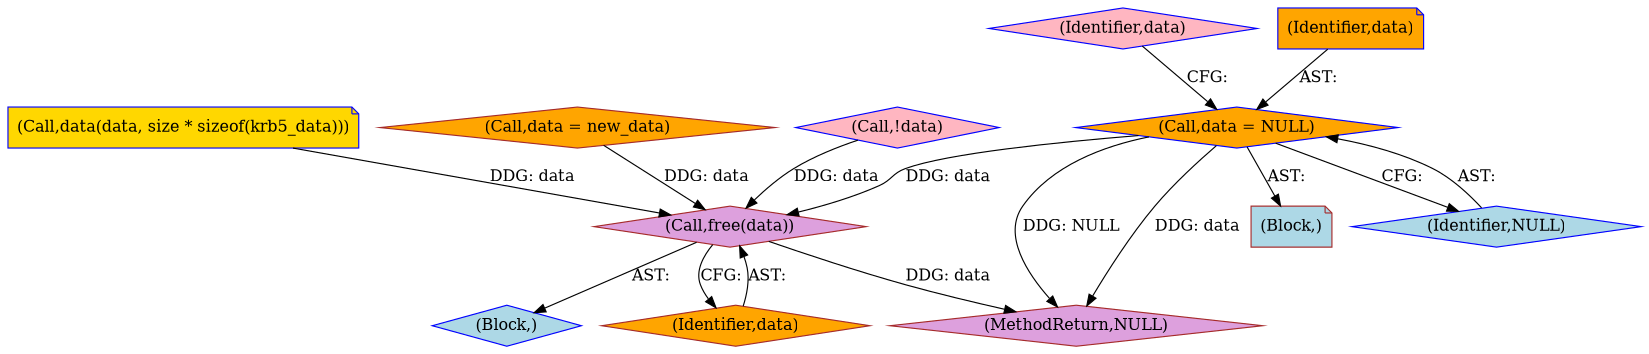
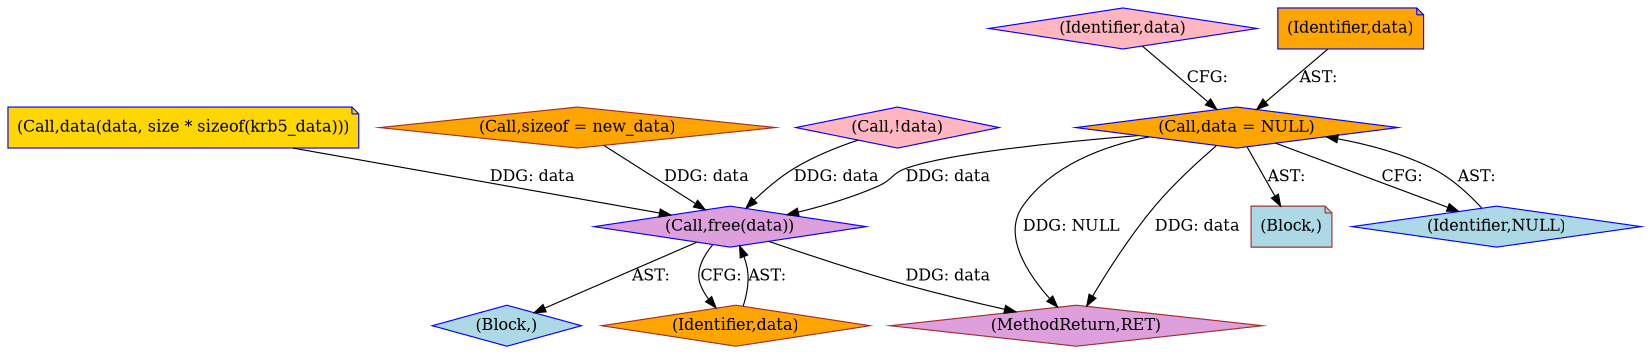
node "(Call,data = new_data)": label "(Call,data = new_data)" -> "(Call,sizeof = new_data)"
node "(Call,free(data))": color brown -> blue
node "(MethodReturn,NULL)": label "(MethodReturn,NULL)" -> "(MethodReturn,RET)"
